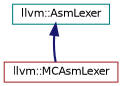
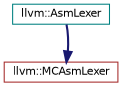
edge "llvm::MCAsmLexer" -> "llvm::AsmLexer": reversed
